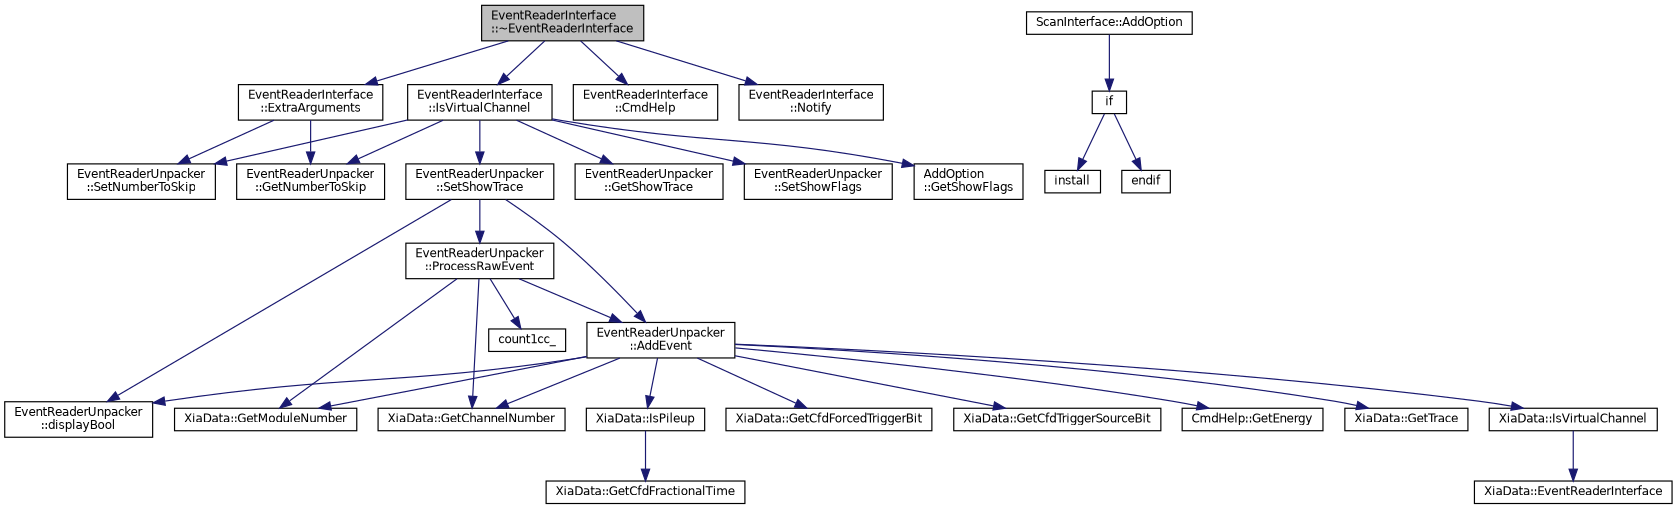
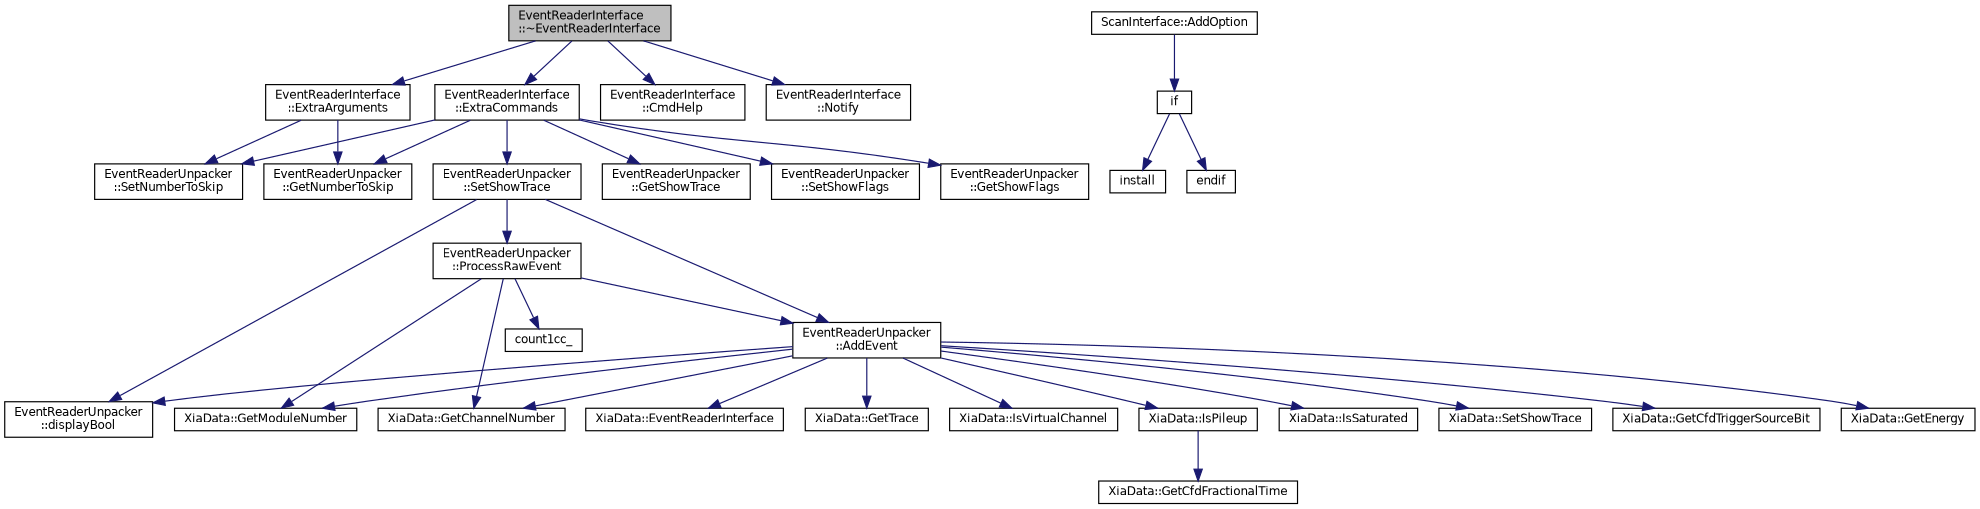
node "EventReaderInterface ::IsVirtualChannel": label "EventReaderInterface ::IsVirtualChannel" -> "EventReaderInterface ::ExtraCommands"
node "AddOption ::GetShowFlags": label "AddOption ::GetShowFlags" -> "EventReaderUnpacker ::GetShowFlags"
node "XiaData::GetCfdForcedTriggerBit": label "XiaData::GetCfdForcedTriggerBit" -> "XiaData::SetShowTrace"
node "CmdHelp::GetEnergy": label "CmdHelp::GetEnergy" -> "XiaData::GetEnergy"
node "XiaData::IsSaturated": added
edge "XiaData::IsVirtualChannel" -> "XiaData::EventReaderInterface": now "EventReaderUnpacker ::AddEvent" -> "XiaData::EventReaderInterface"
